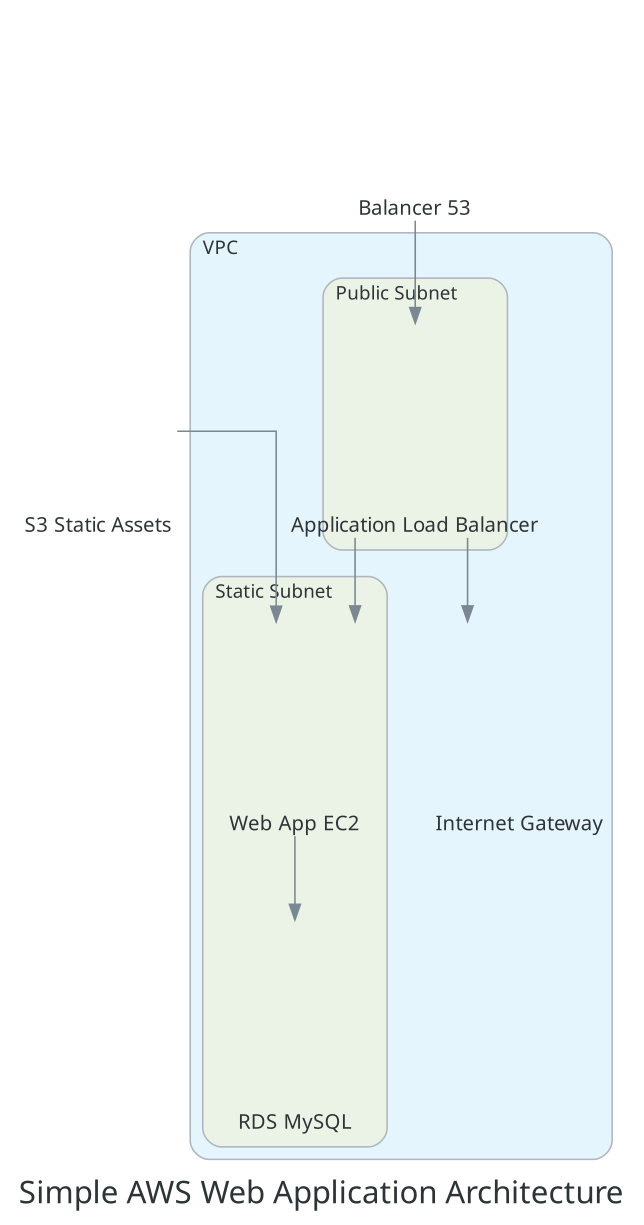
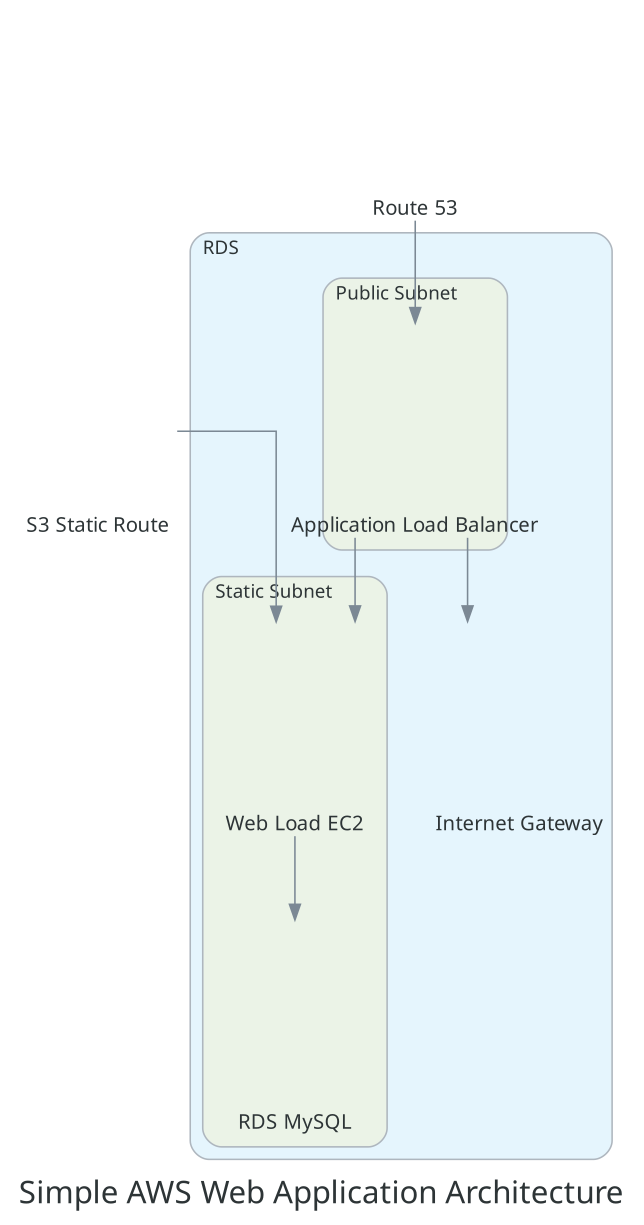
node "Balancer 53": label "Balancer 53" -> "Route 53"
cluster "VPC": label "VPC" -> "RDS"
node "S3 Static Assets": label "S3 Static Assets" -> "S3 Static Route"
node "Web App EC2": label "Web App EC2" -> "Web Load EC2"
